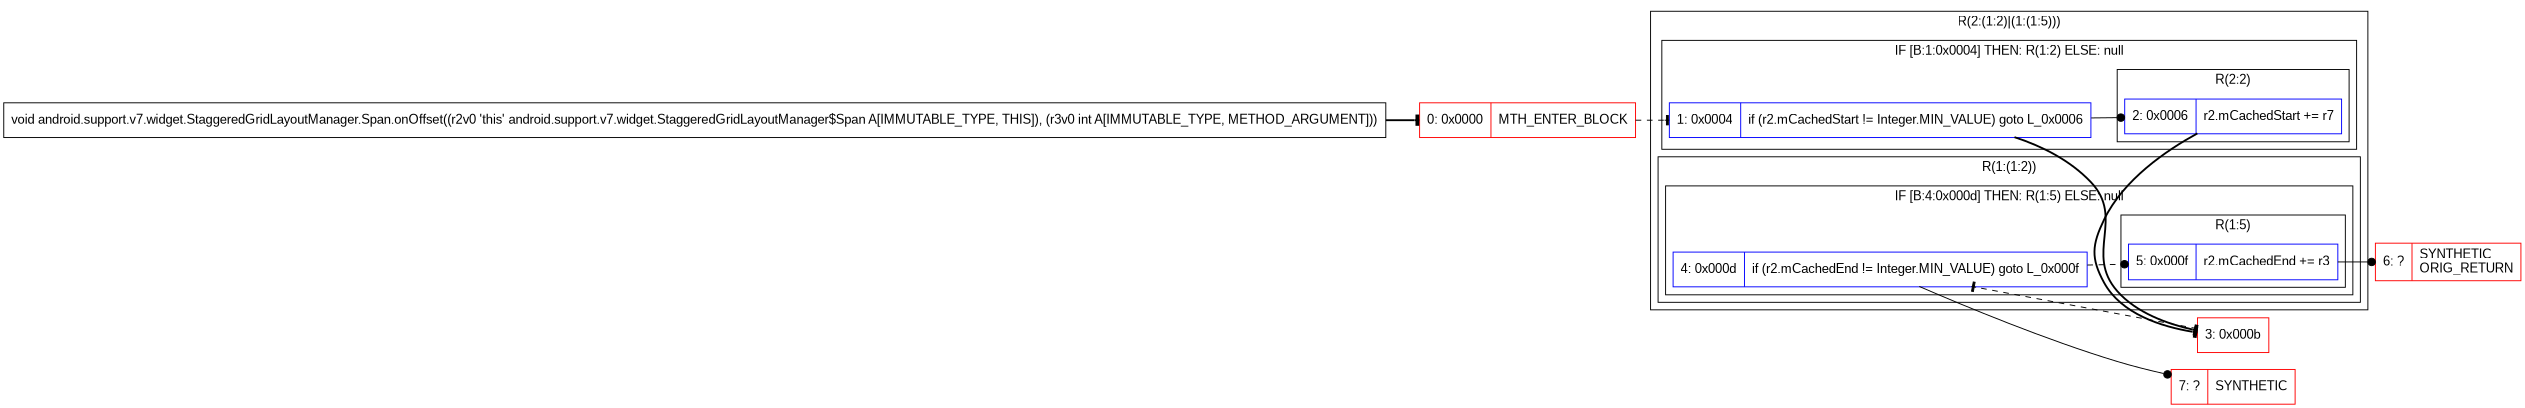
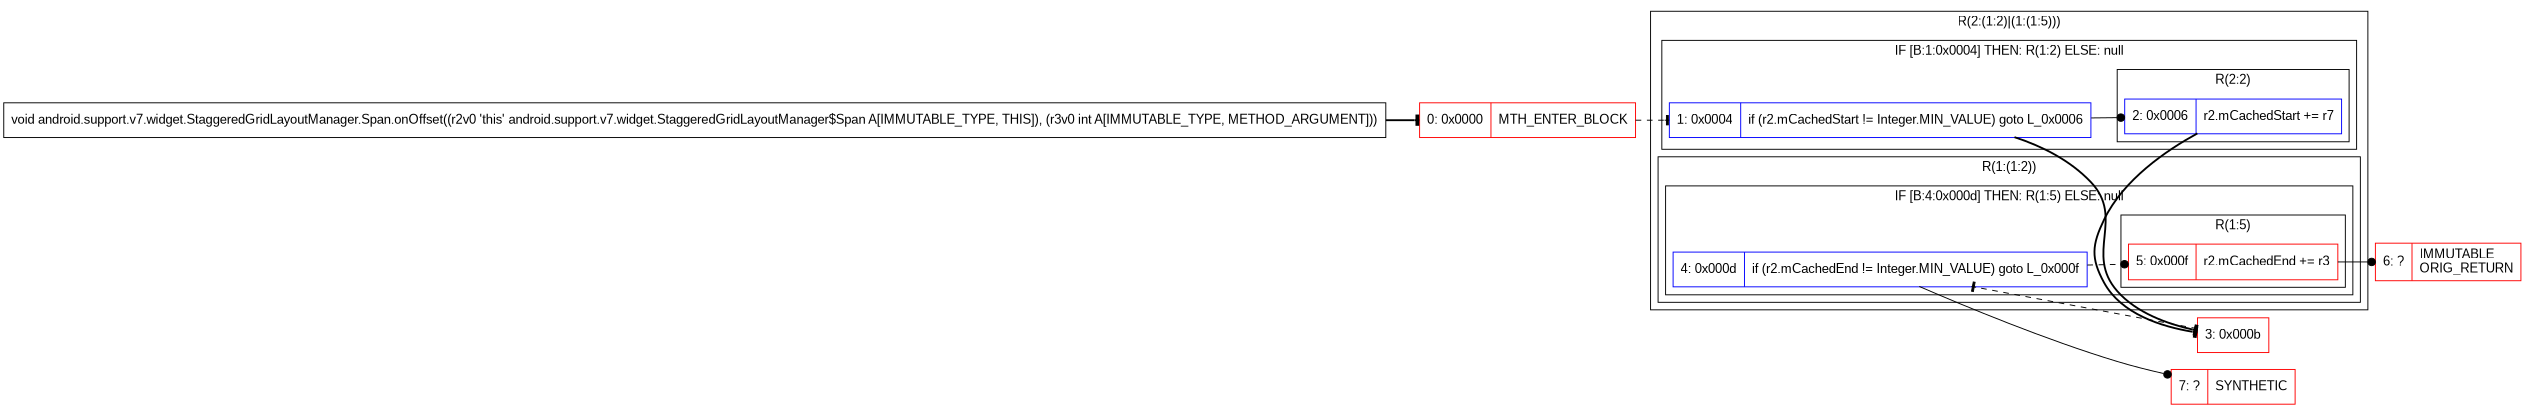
node "6: ?": text "SYNTHETIC" -> "IMMUTABLE"
node "5: 0x000f": color blue -> red
